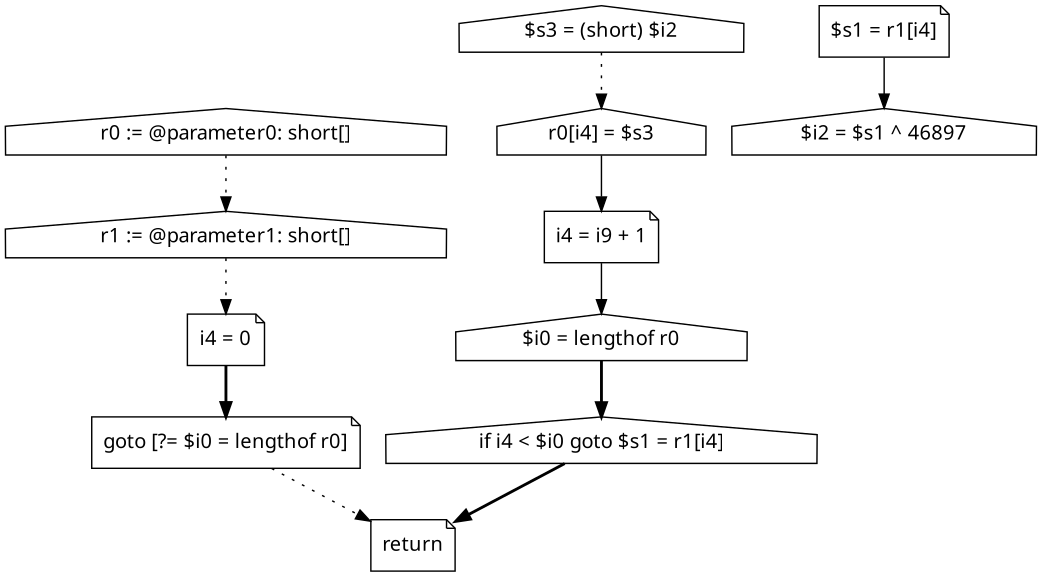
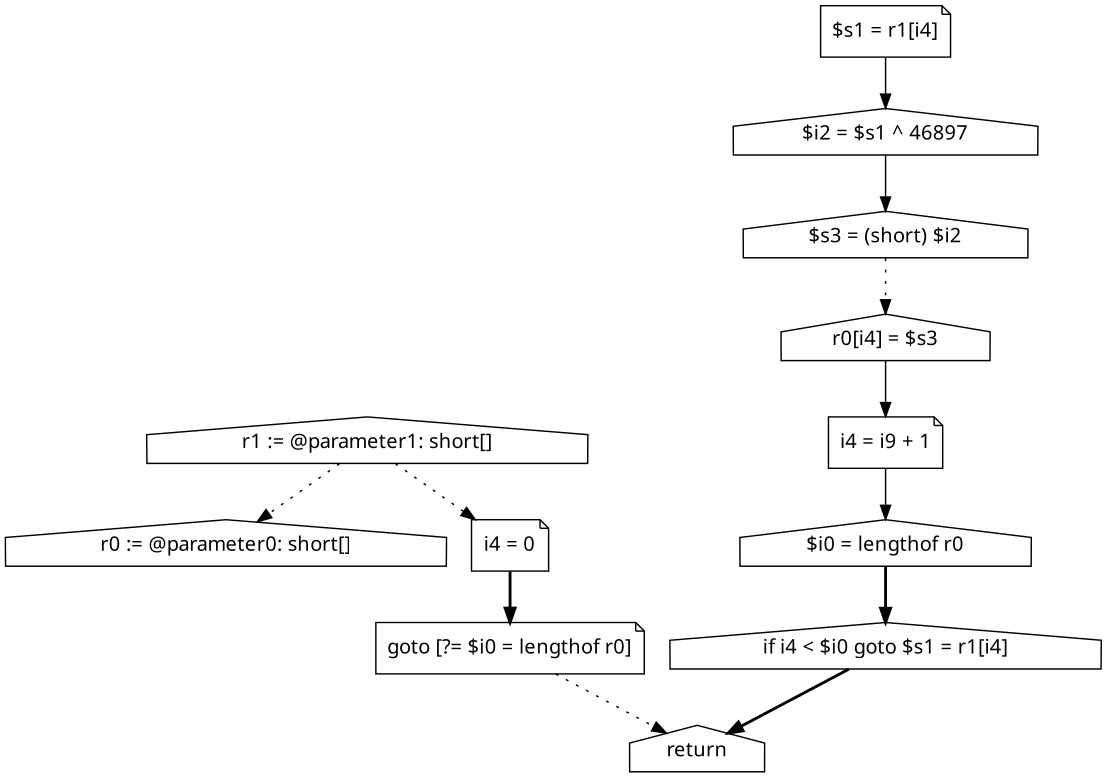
edge "r0 := @parameter0: short[]" -> "r1 := @parameter1: short[]": reversed
edge "$i2 = $s1 ^ 46897" -> "$s3 = (short) $i2": added
node "return": shape note -> house
